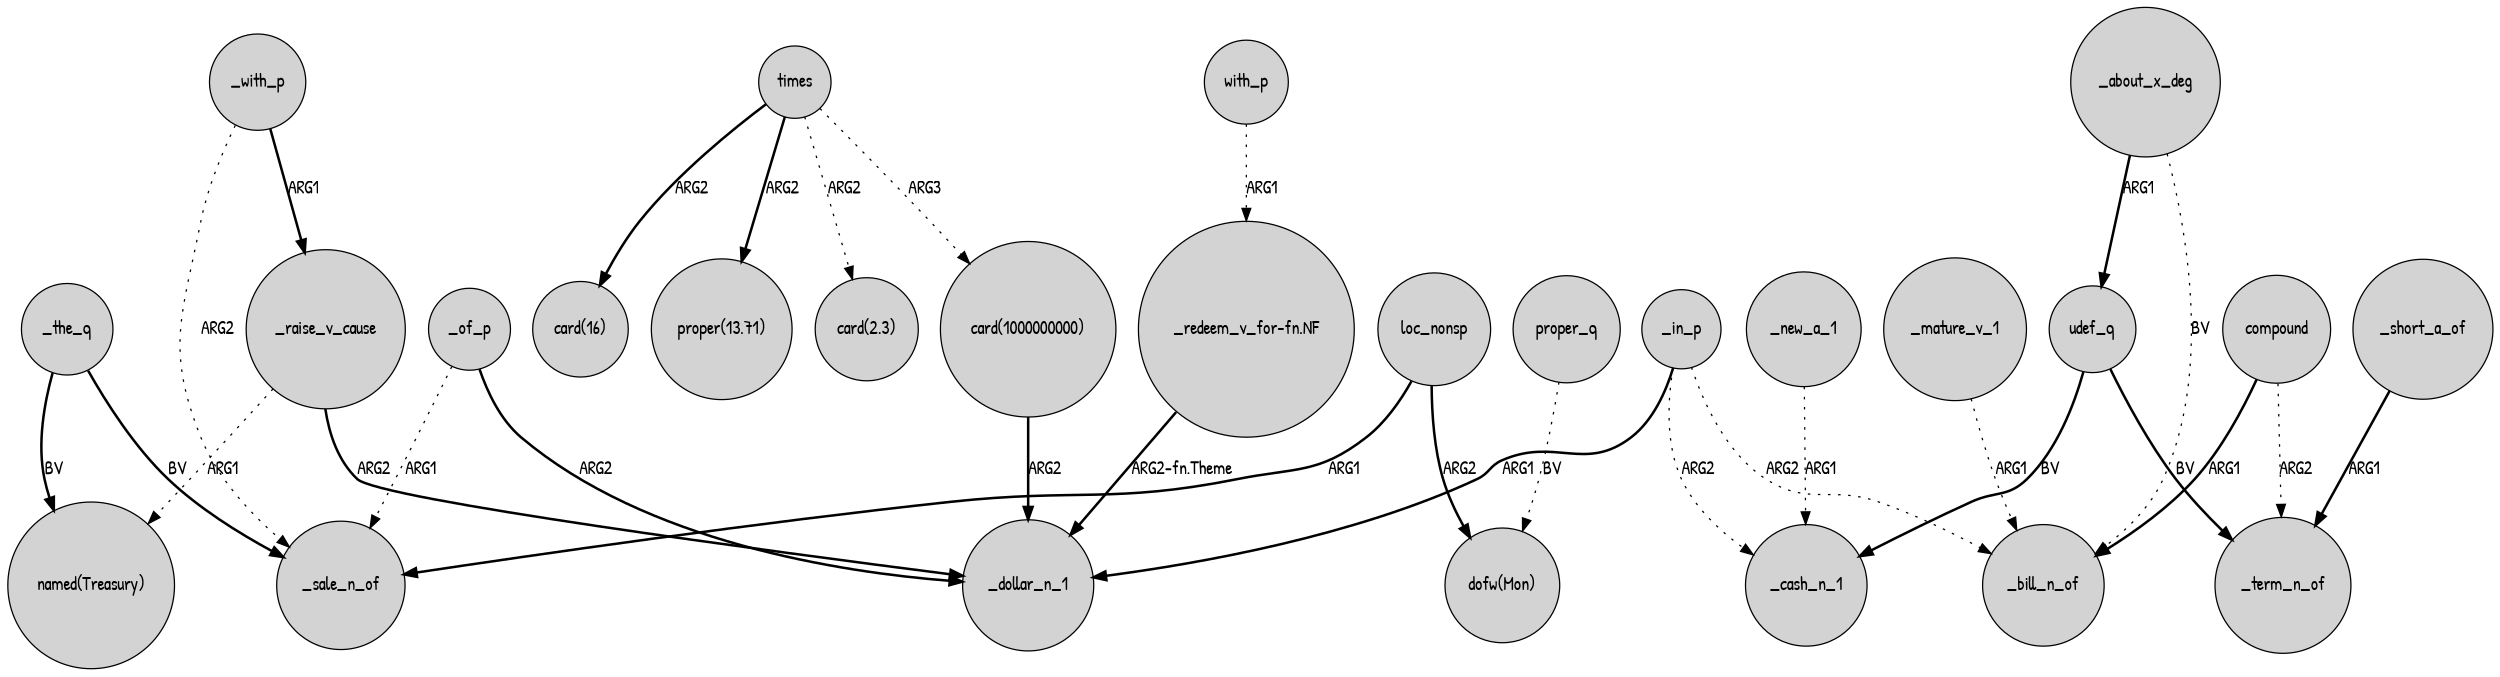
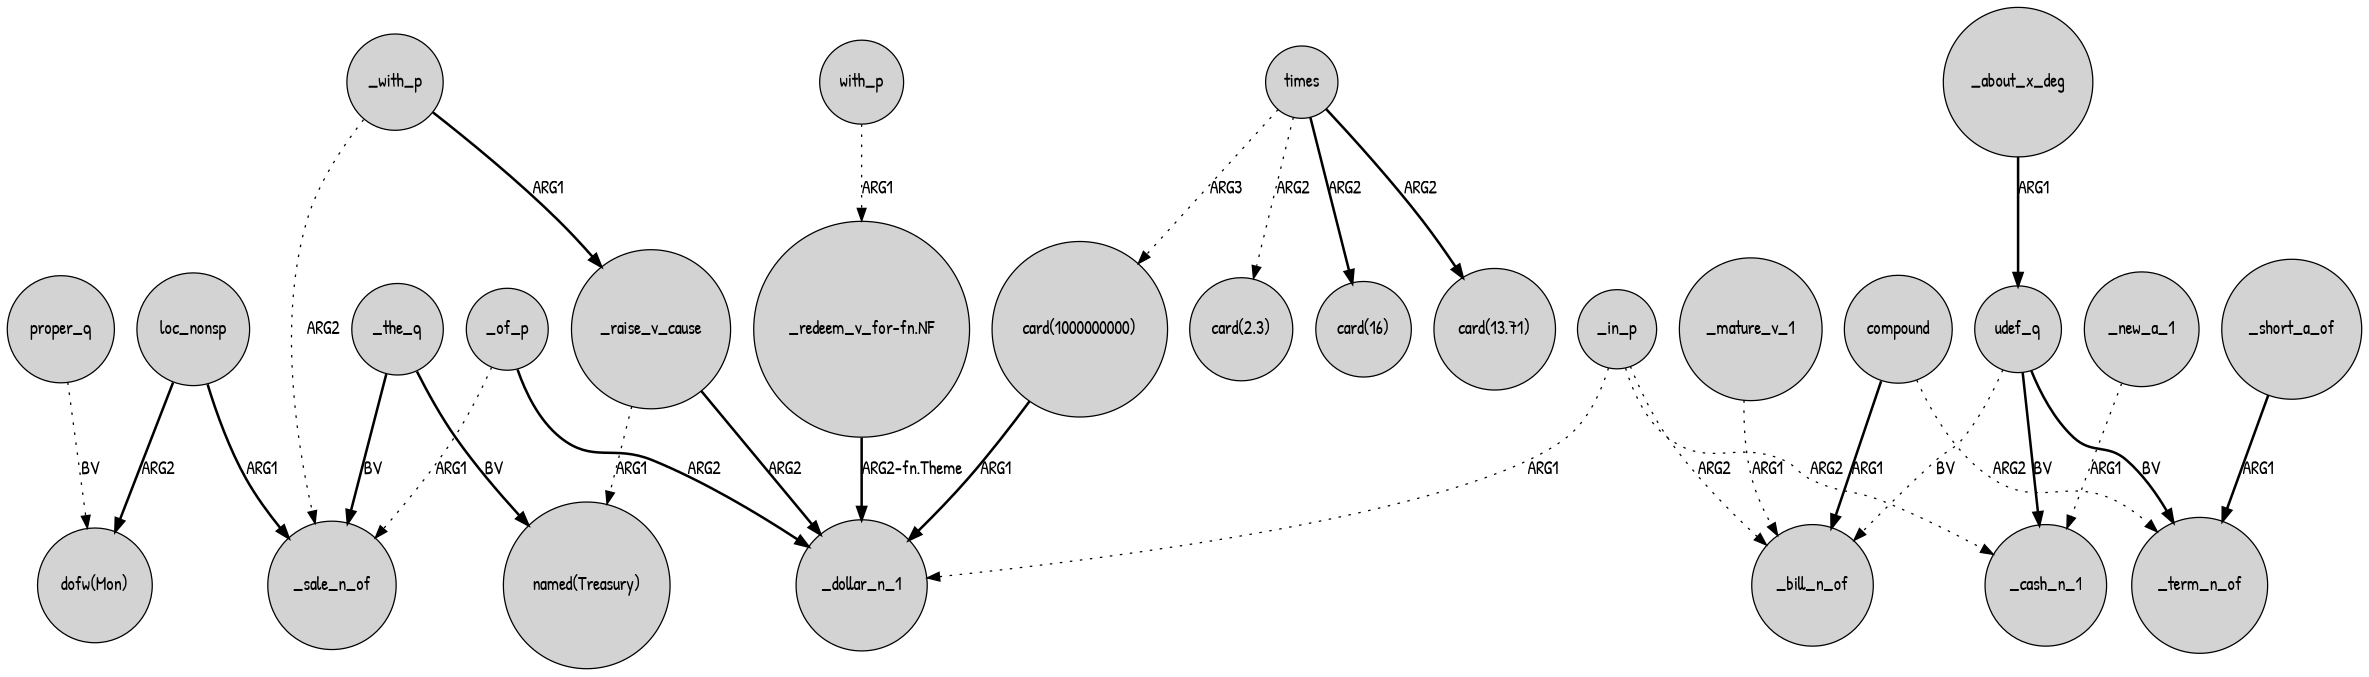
node "proper(13.71)": label "proper(13.71)" -> "card(13.71)"
edge "_about_x_deg" -> "_bill_n_of": now "udef_q" -> "_bill_n_of"
edge "card(1000000000)" -> "_dollar_n_1": label "ARG2" -> "ARG1"
edge "_in_p" -> "_dollar_n_1": style bold -> dotted
